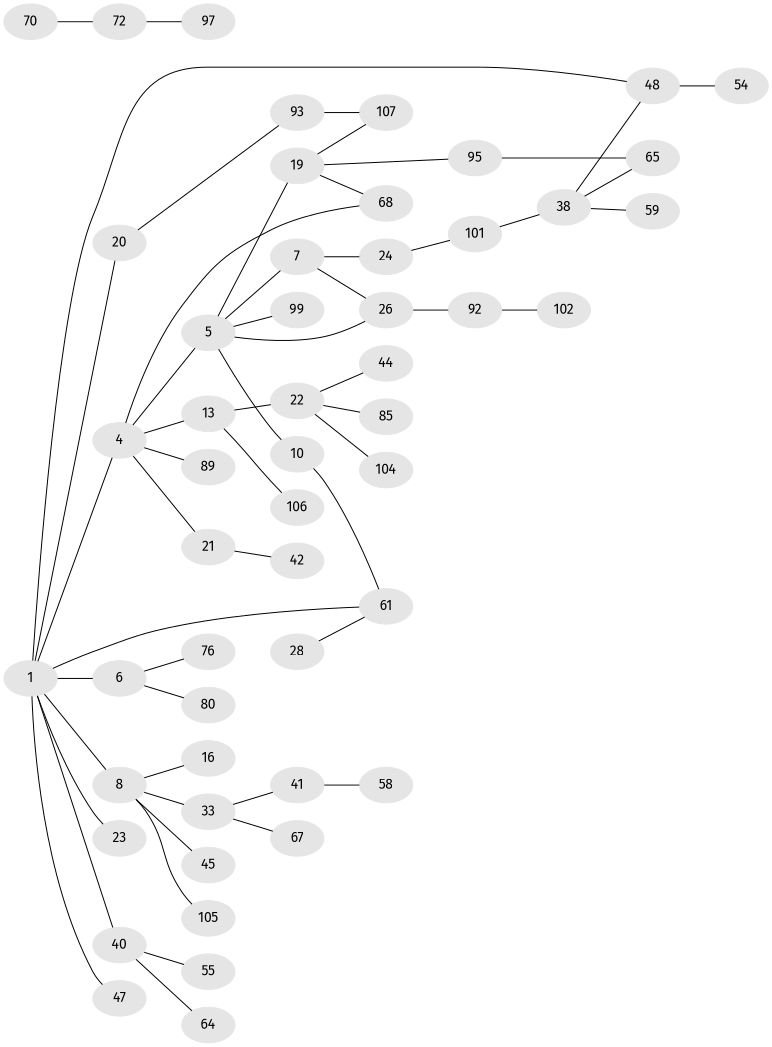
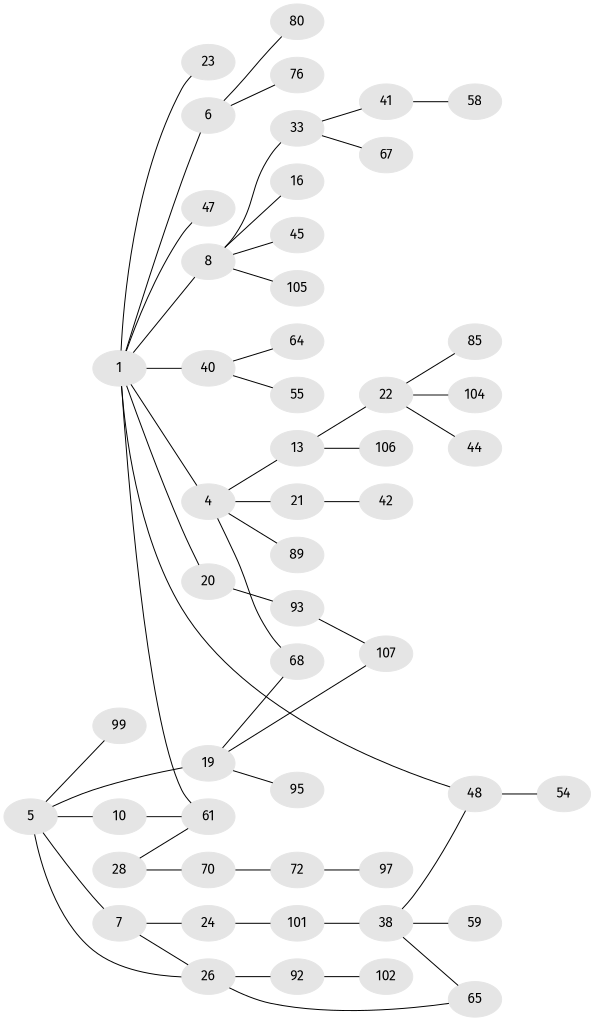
edge "95" -- "65": now "26" -- "65"
edge "5" -- "4": removed
edge "28" -- "70": added
